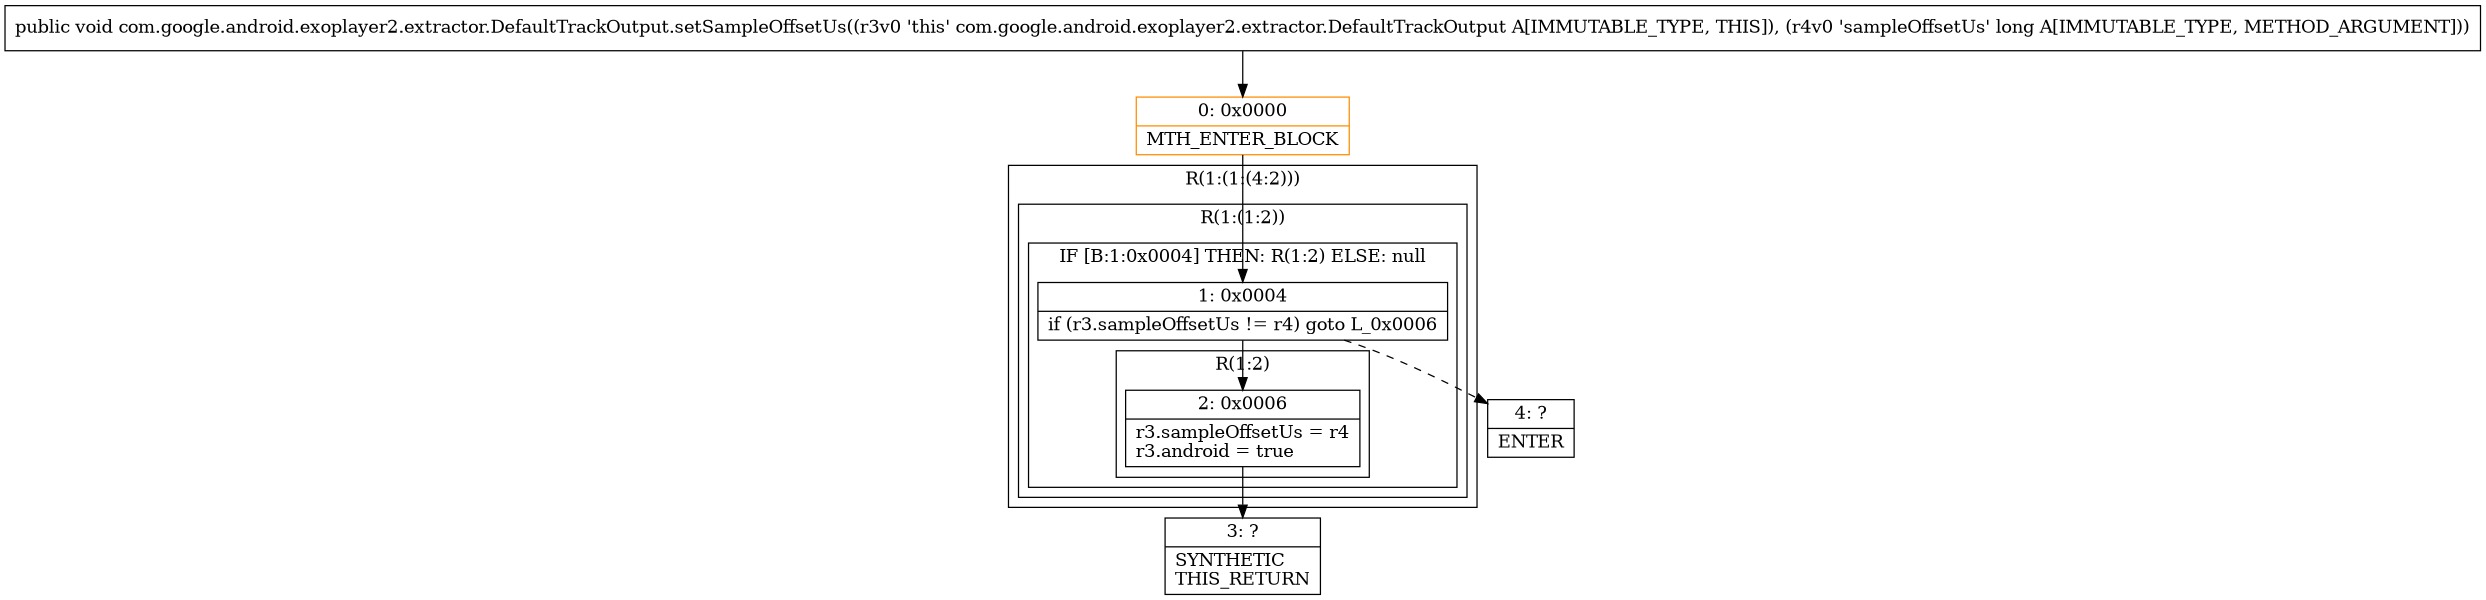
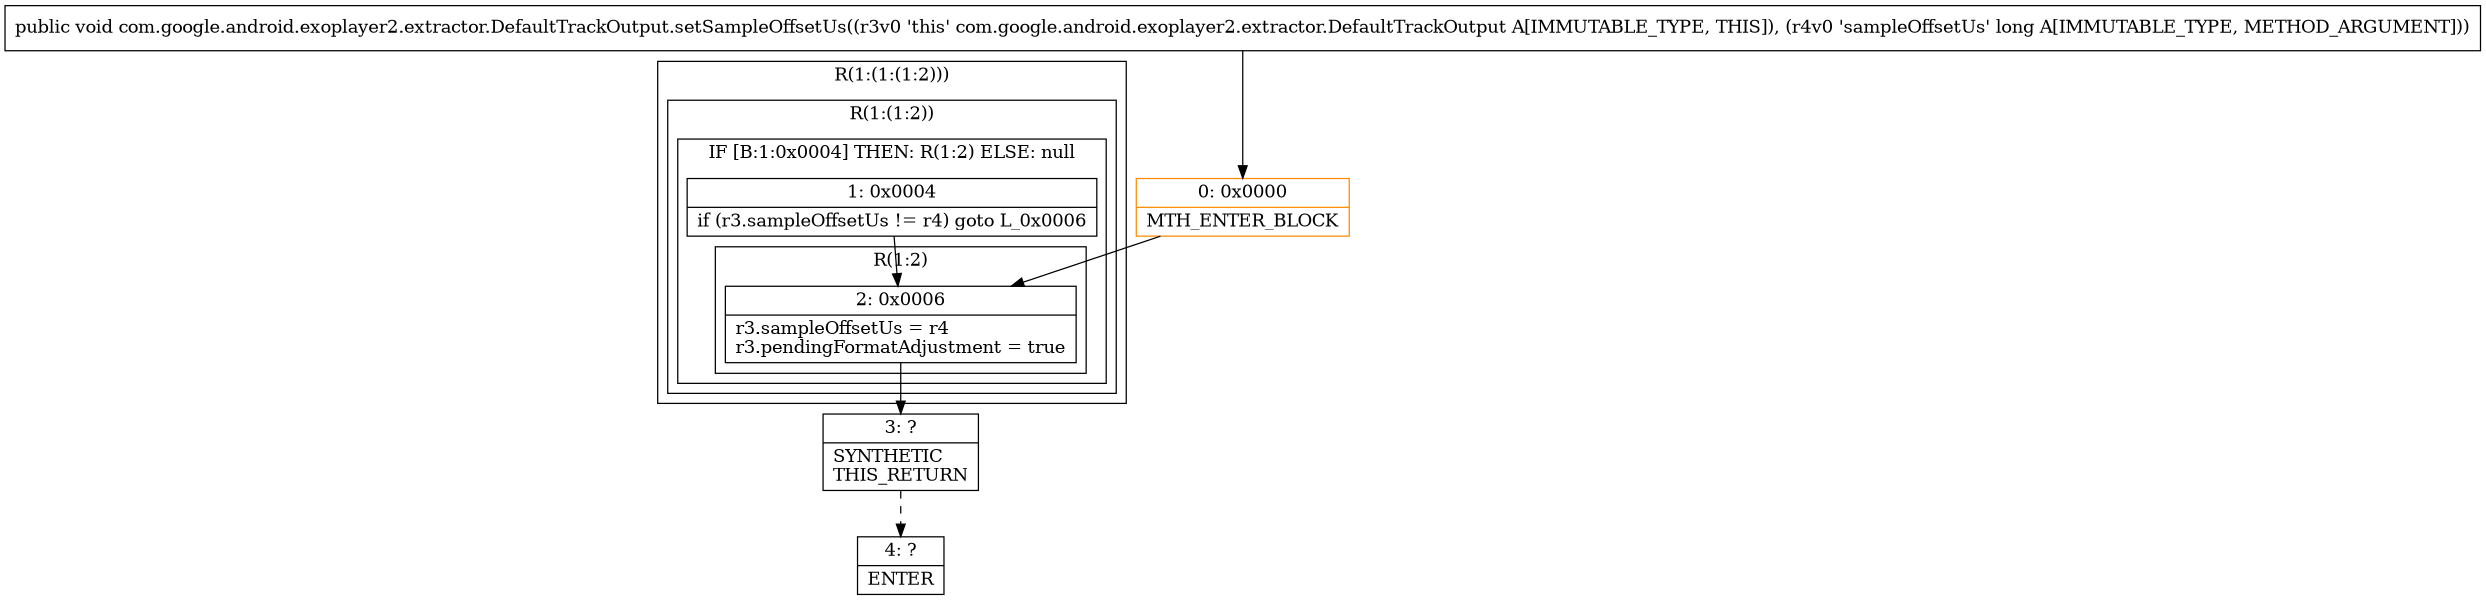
cluster "R(1:(1:(4:2)))": label "R(1:(1:(4:2)))" -> "R(1:(1:(1:2)))"
edge "0: 0x0000" -> "1: 0x0004": now "0: 0x0000" -> "2: 0x0006"
edge "1: 0x0004" -> "4: ?": now "3: ?" -> "4: ?"
node "2: 0x0006": text "r3.android = true" -> "r3.pendingFormatAdjustment = true"
